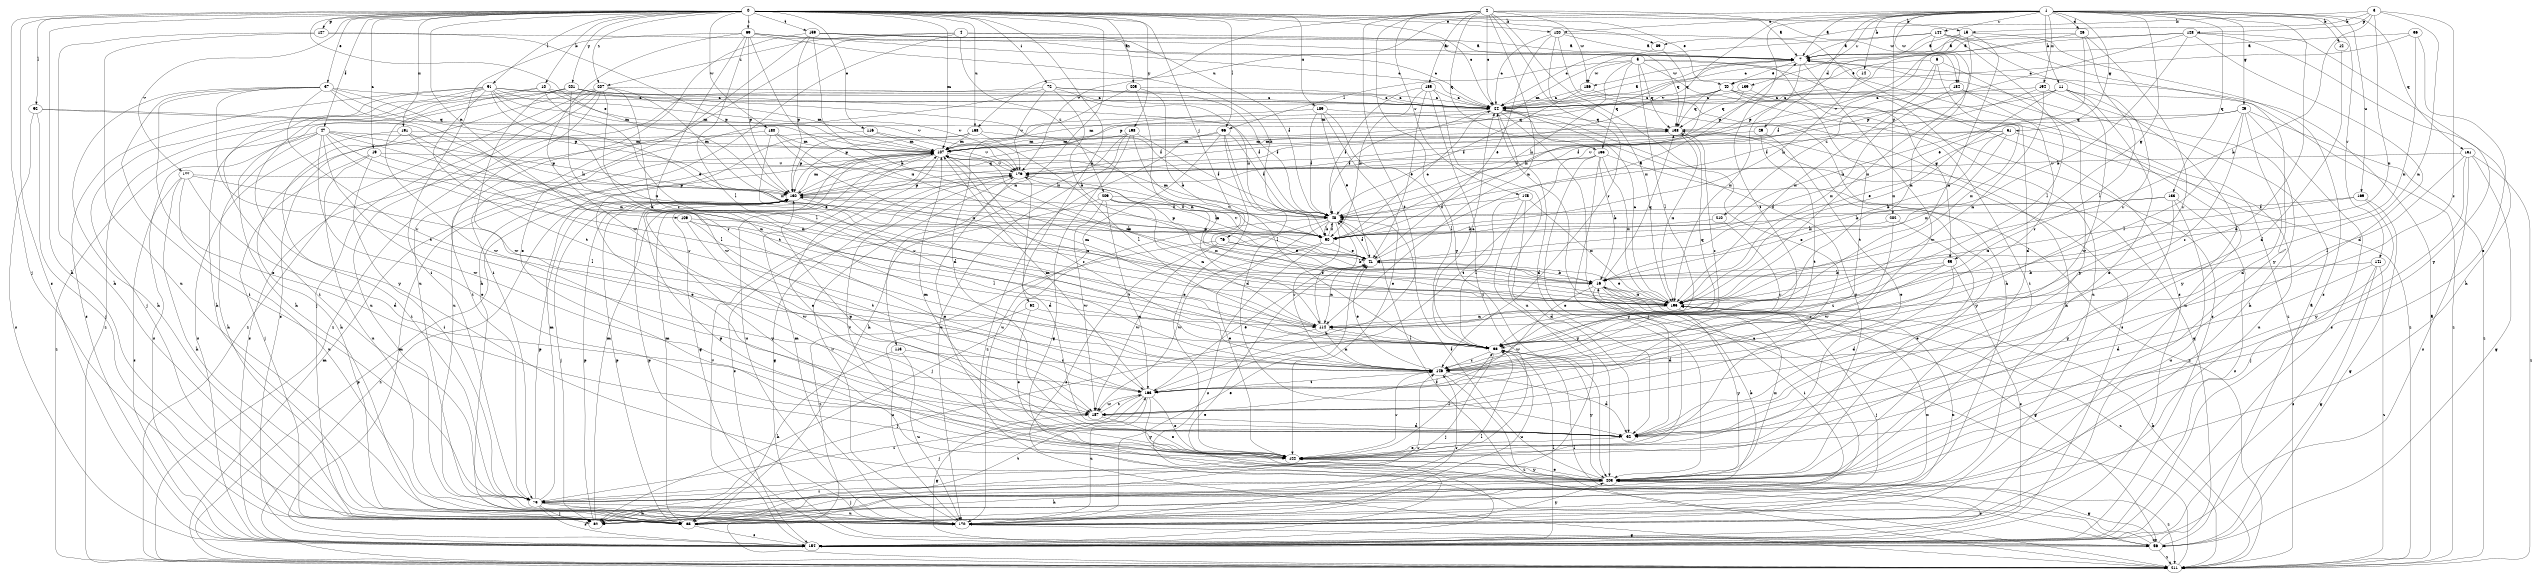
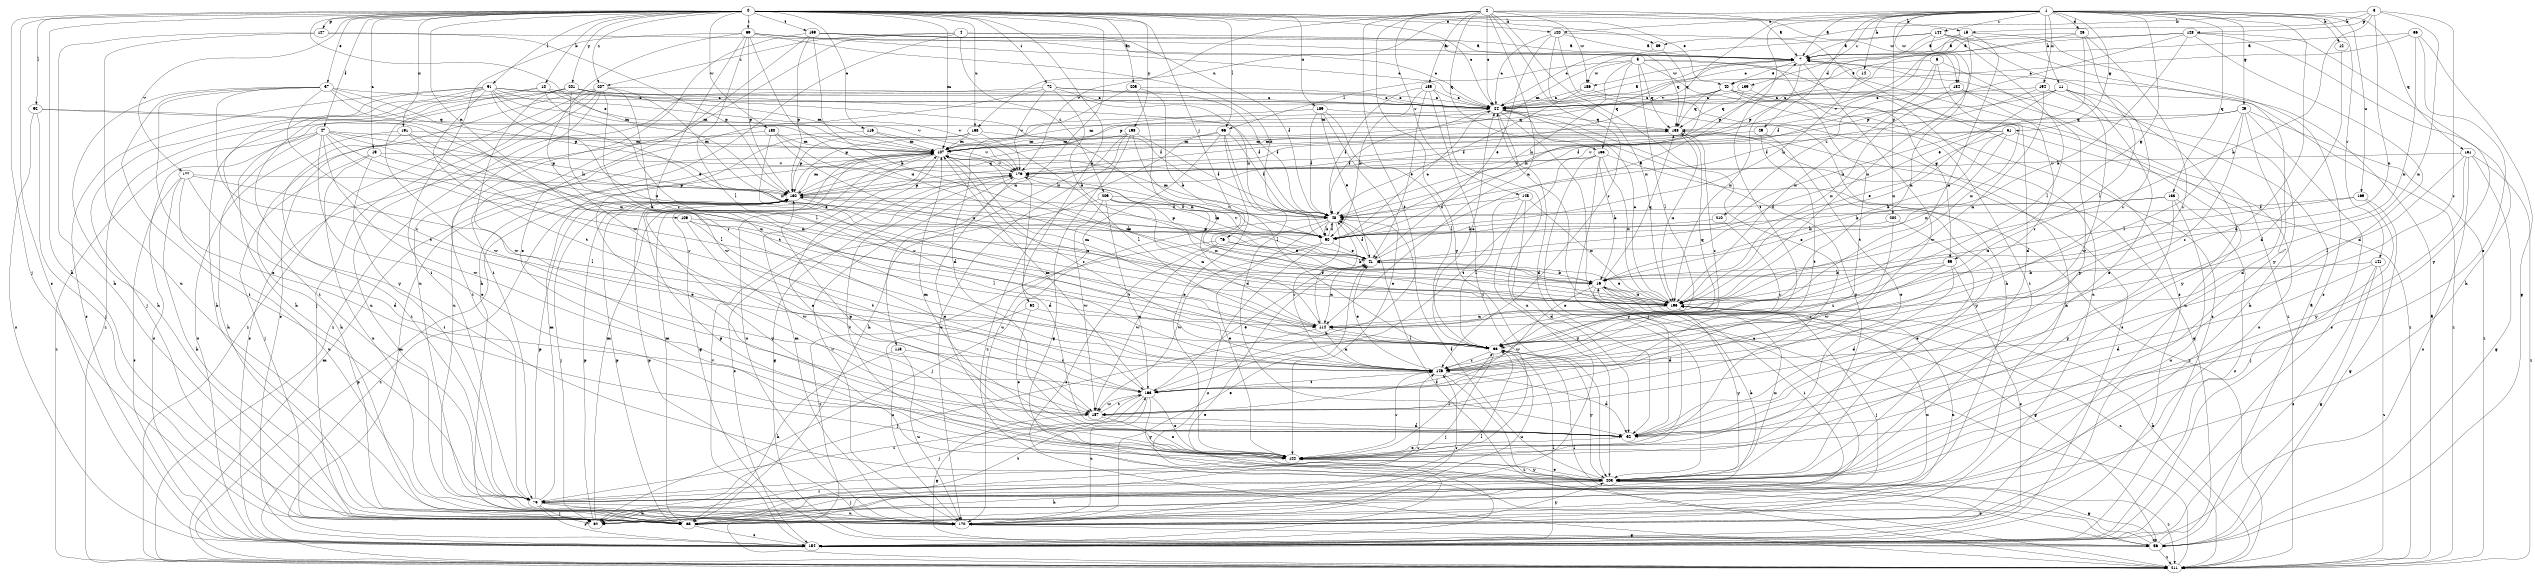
edge "36" -> "56": added, label "g"
